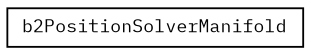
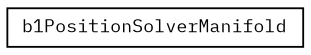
node "b2PositionSolverManifold": label "b2PositionSolverManifold" -> "b1PositionSolverManifold"
